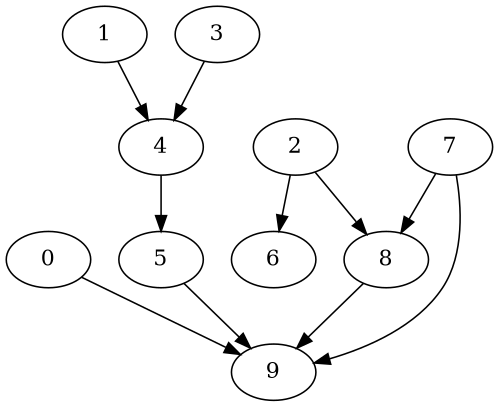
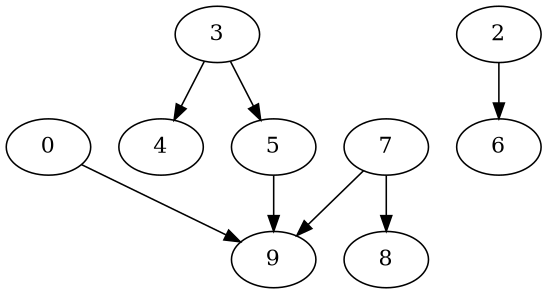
node "1": removed
edge "4" -> "5": now "3" -> "5"
edge "2" -> "8": removed
edge "8" -> "9": removed
